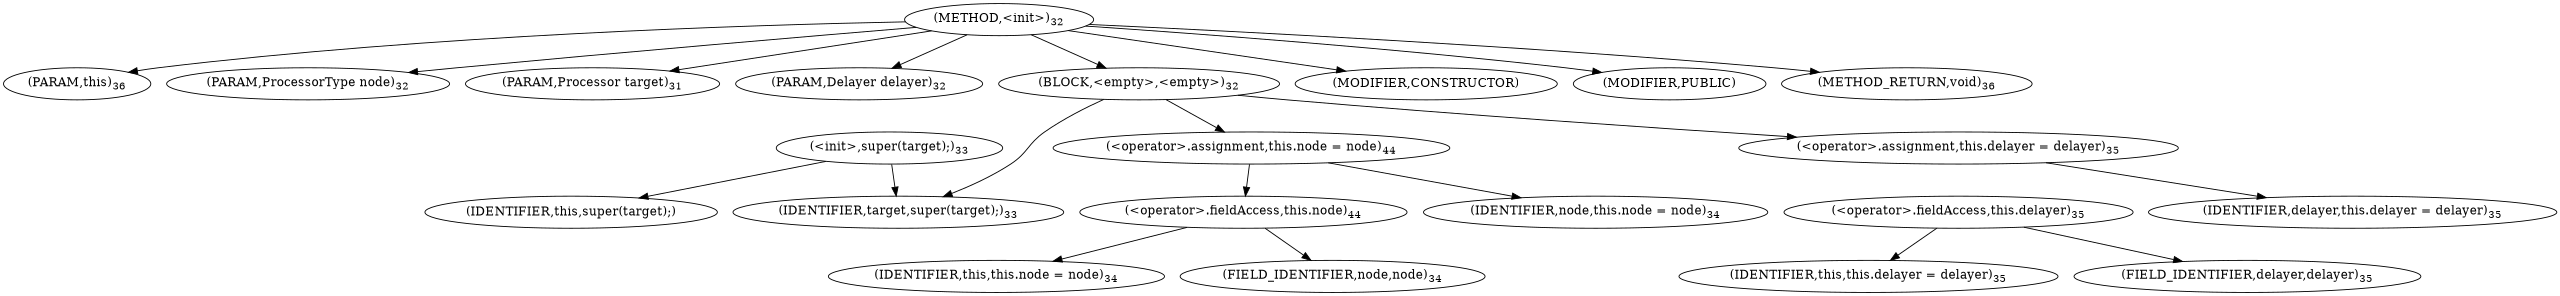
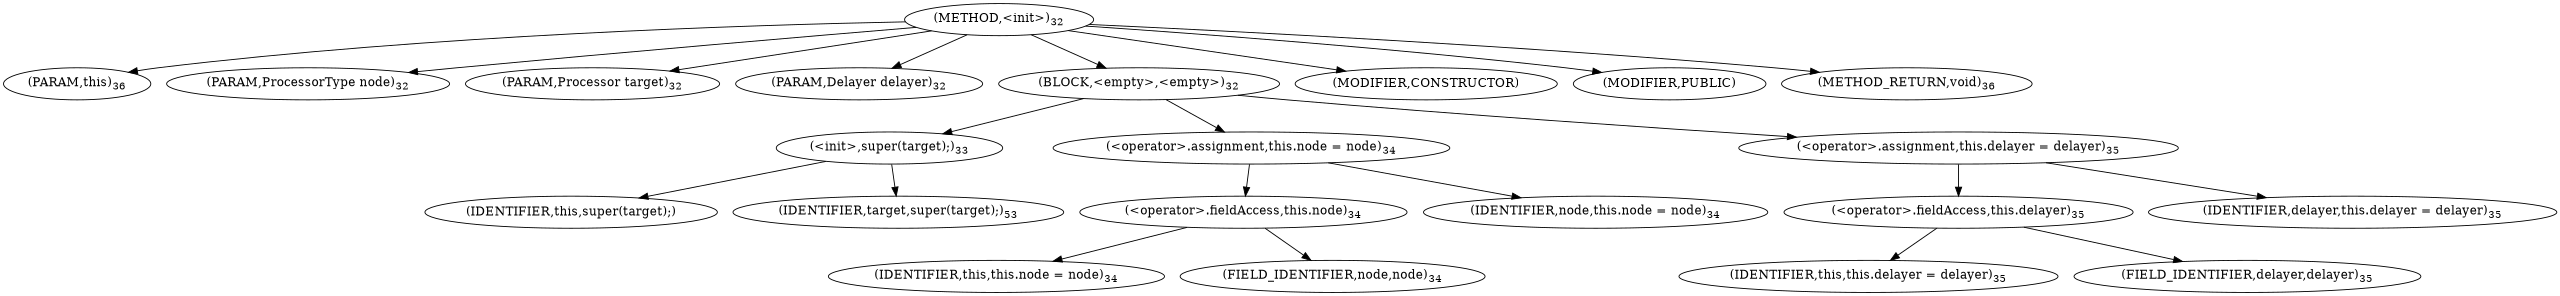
node "(PARAM,Processor target)": text "31" -> "32"
node "(<operator>.assignment,this.node = node)": text "44" -> "34"
edge "(BLOCK,<empty>,<empty>)" -> "(IDENTIFIER,target,super(target);)": now "(BLOCK,<empty>,<empty>)" -> "(<init>,super(target);)"
edge "(<operator>.assignment,this.delayer = delayer)" -> "(<operator>.fieldAccess,this.delayer)": added
node "(IDENTIFIER,target,super(target);)": text "33" -> "53"
node "(<operator>.fieldAccess,this.node)": text "44" -> "34"
